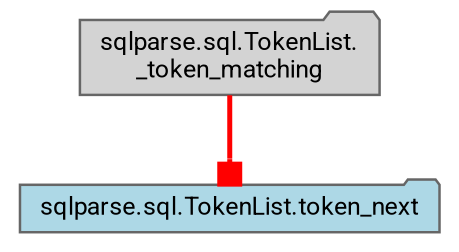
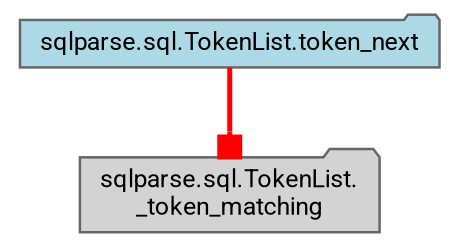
edge "sqlparse.sql.TokenList. _token_matching" -> "sqlparse.sql.TokenList.token_next": reversed
